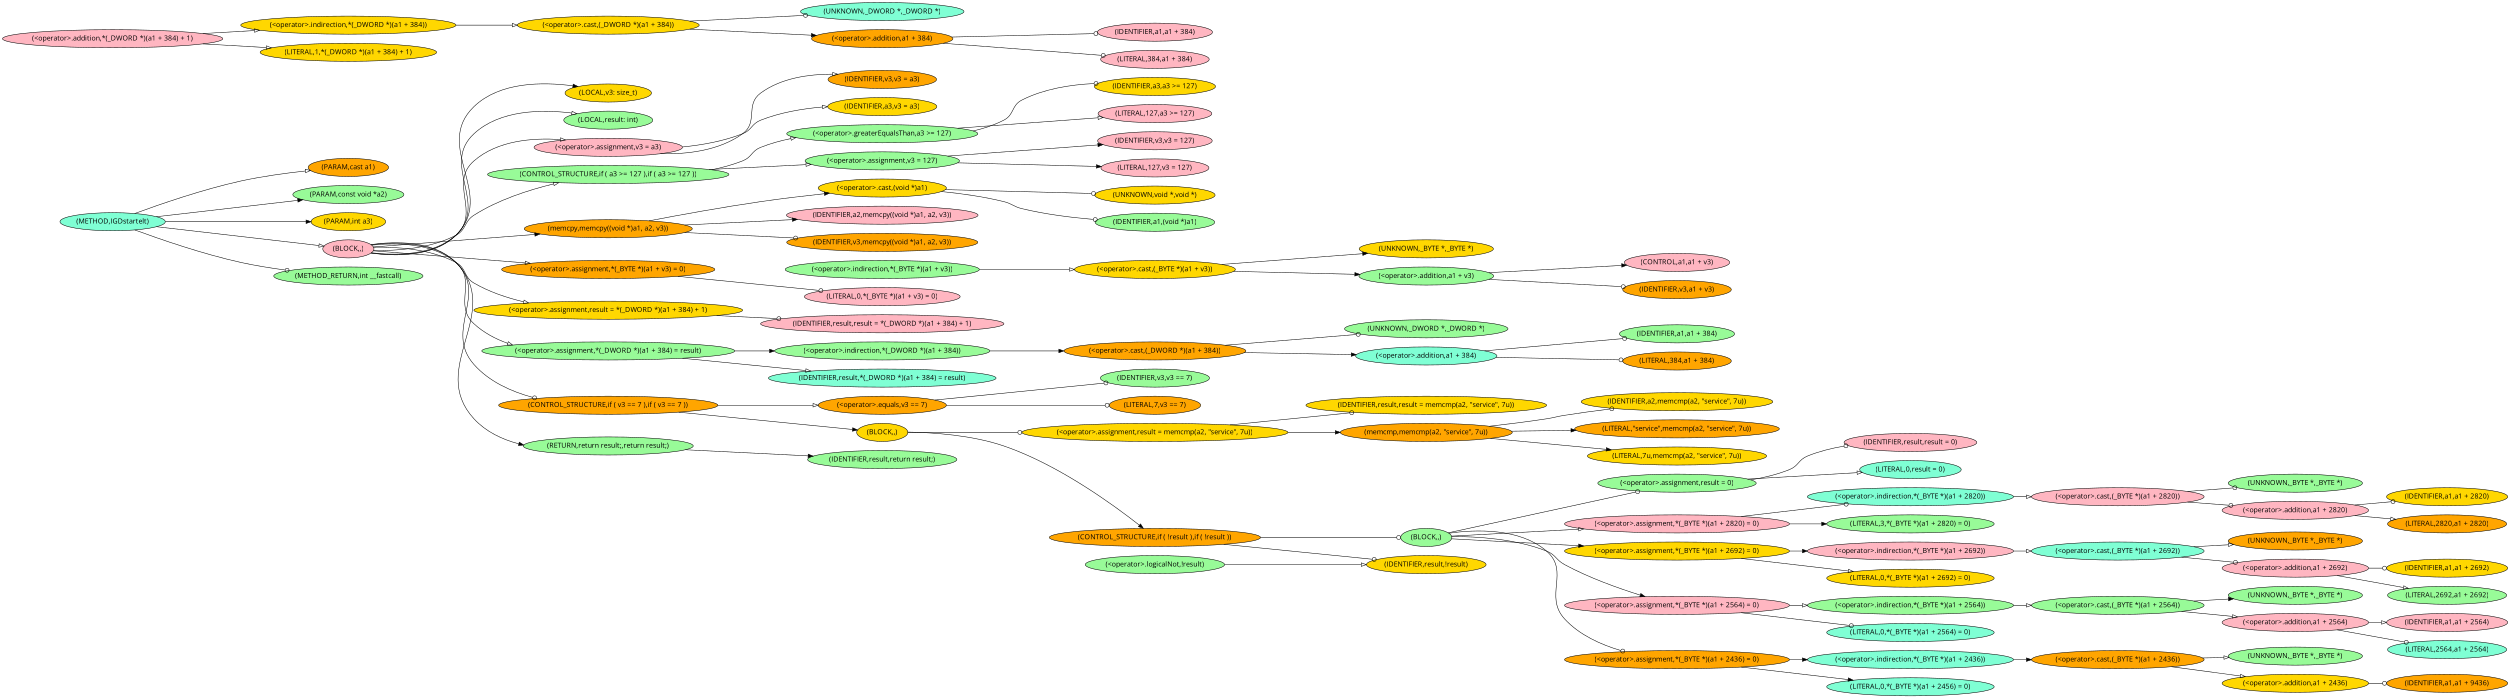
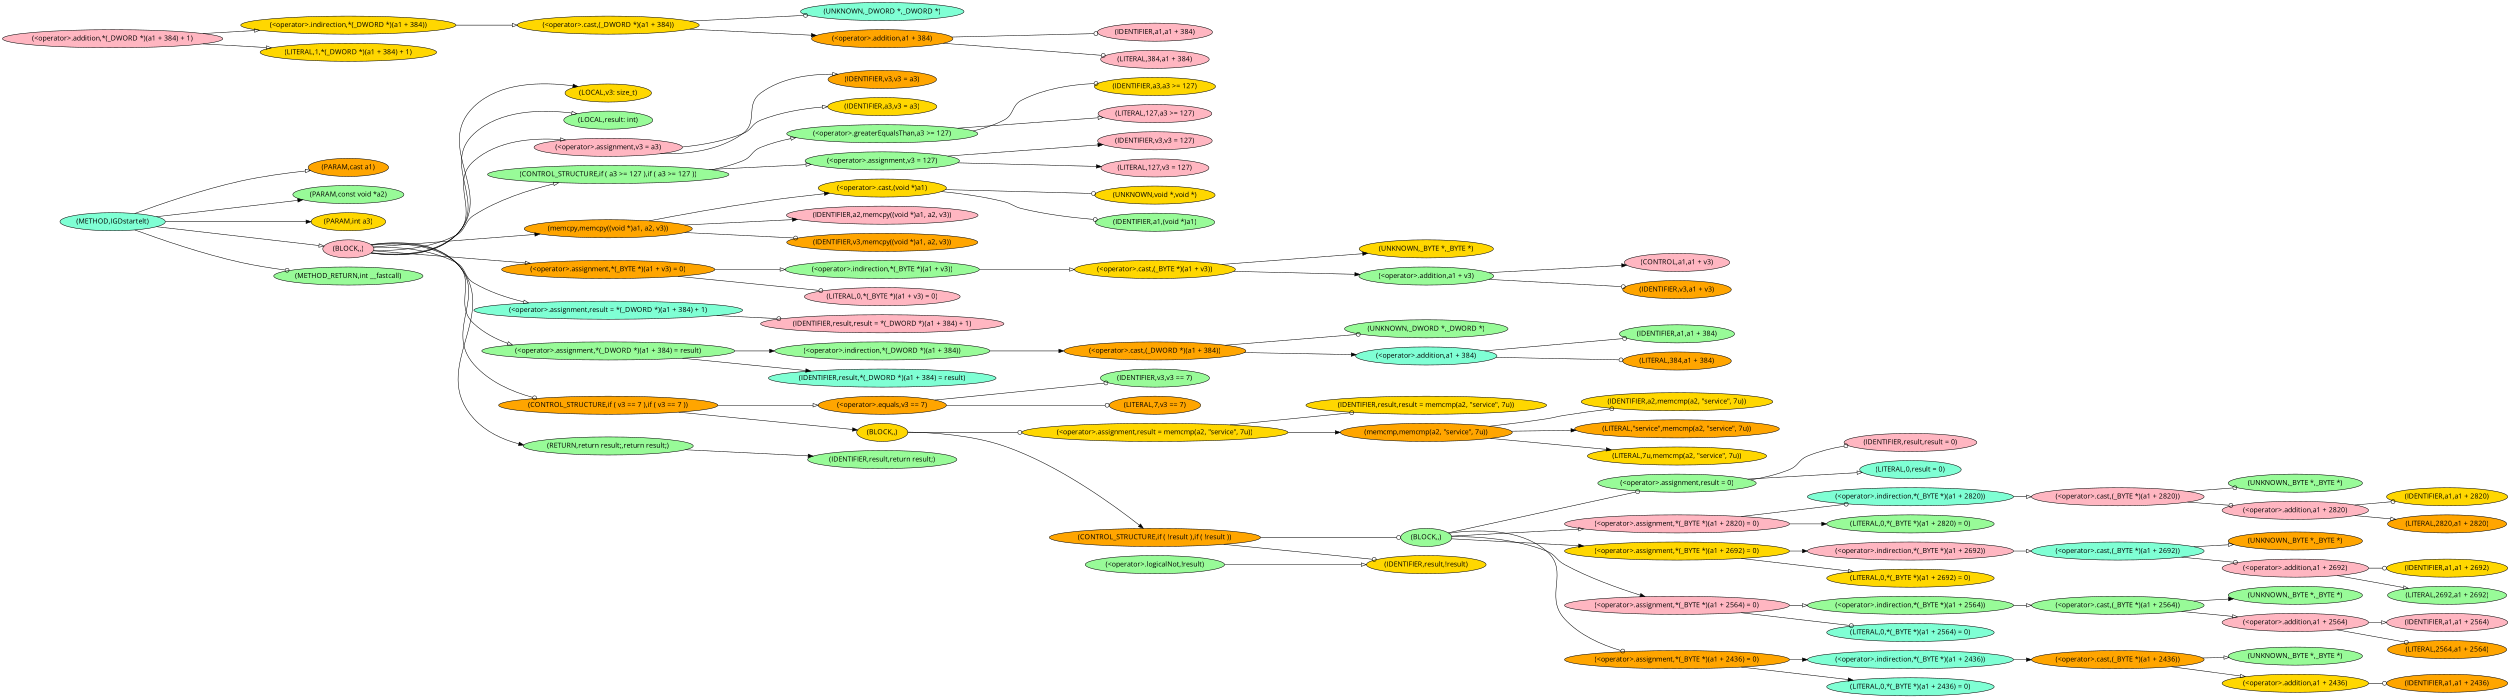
edge "(<operator>.assignment,*(_BYTE *)(a1 + v3) = 0)" -> "(<operator>.indirection,*(_BYTE *)(a1 + v3))": added
node "(<operator>.assignment,result = *(_DWORD *)(a1 + 384) + 1)": fillcolor gold -> aquamarine
edge "(<operator>.assignment,*(_DWORD *)(a1 + 384) = result)" -> "(IDENTIFIER,result,*(_DWORD *)(a1 + 384) = result)": arrowhead onormal -> normal
node "(LITERAL,3,*(_BYTE *)(a1 + 2820) = 0)": label "(LITERAL,3,*(_BYTE *)(a1 + 2820) = 0)" -> "(LITERAL,0,*(_BYTE *)(a1 + 2820) = 0)"
node "(LITERAL,2564,a1 + 2564)": fillcolor aquamarine -> orange
node "(IDENTIFIER,a1,a1 + 9436)": label "(IDENTIFIER,a1,a1 + 9436)" -> "(IDENTIFIER,a1,a1 + 2436)"
node "(LITERAL,0,*(_BYTE *)(a1 + 2456) = 0)": label "(LITERAL,0,*(_BYTE *)(a1 + 2456) = 0)" -> "(LITERAL,0,*(_BYTE *)(a1 + 2436) = 0)"
